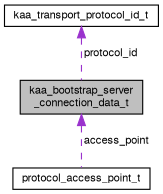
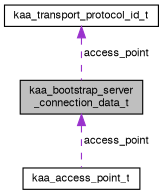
edge "kaa_bootstrap_server _connection_data_t" -> "kaa_transport_protocol_id_t": label " protocol_id" -> " access_point"
node "protocol_access_point_t": label "protocol_access_point_t" -> "kaa_access_point_t"
